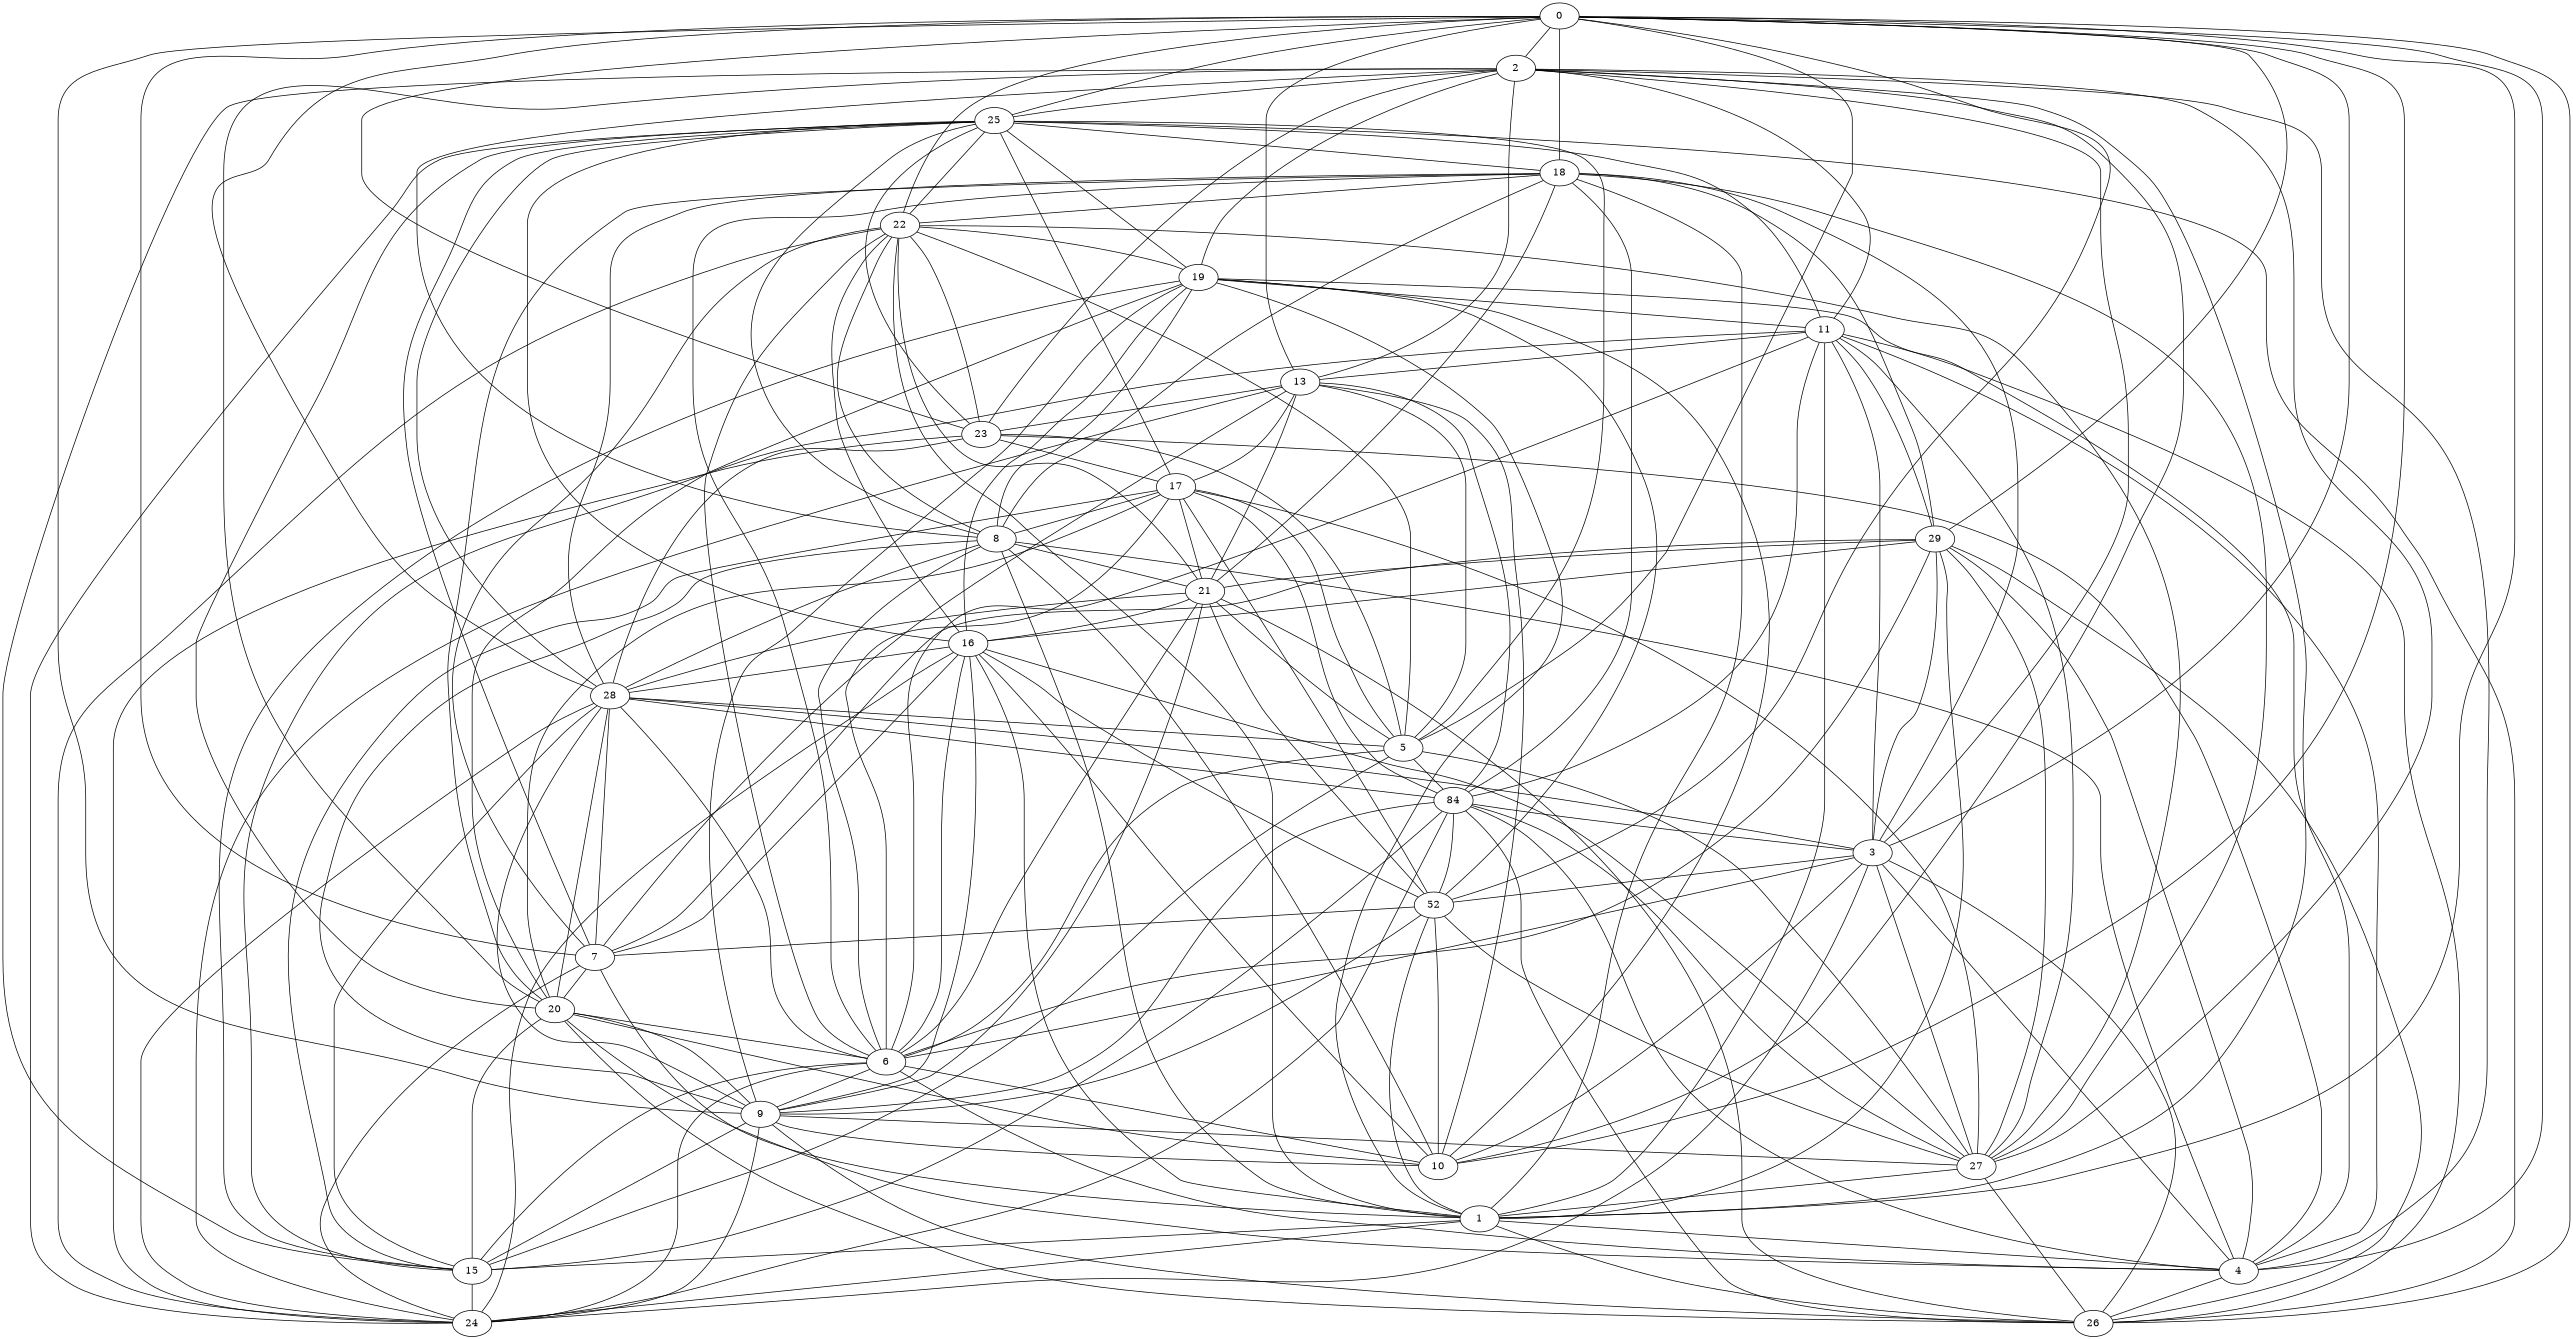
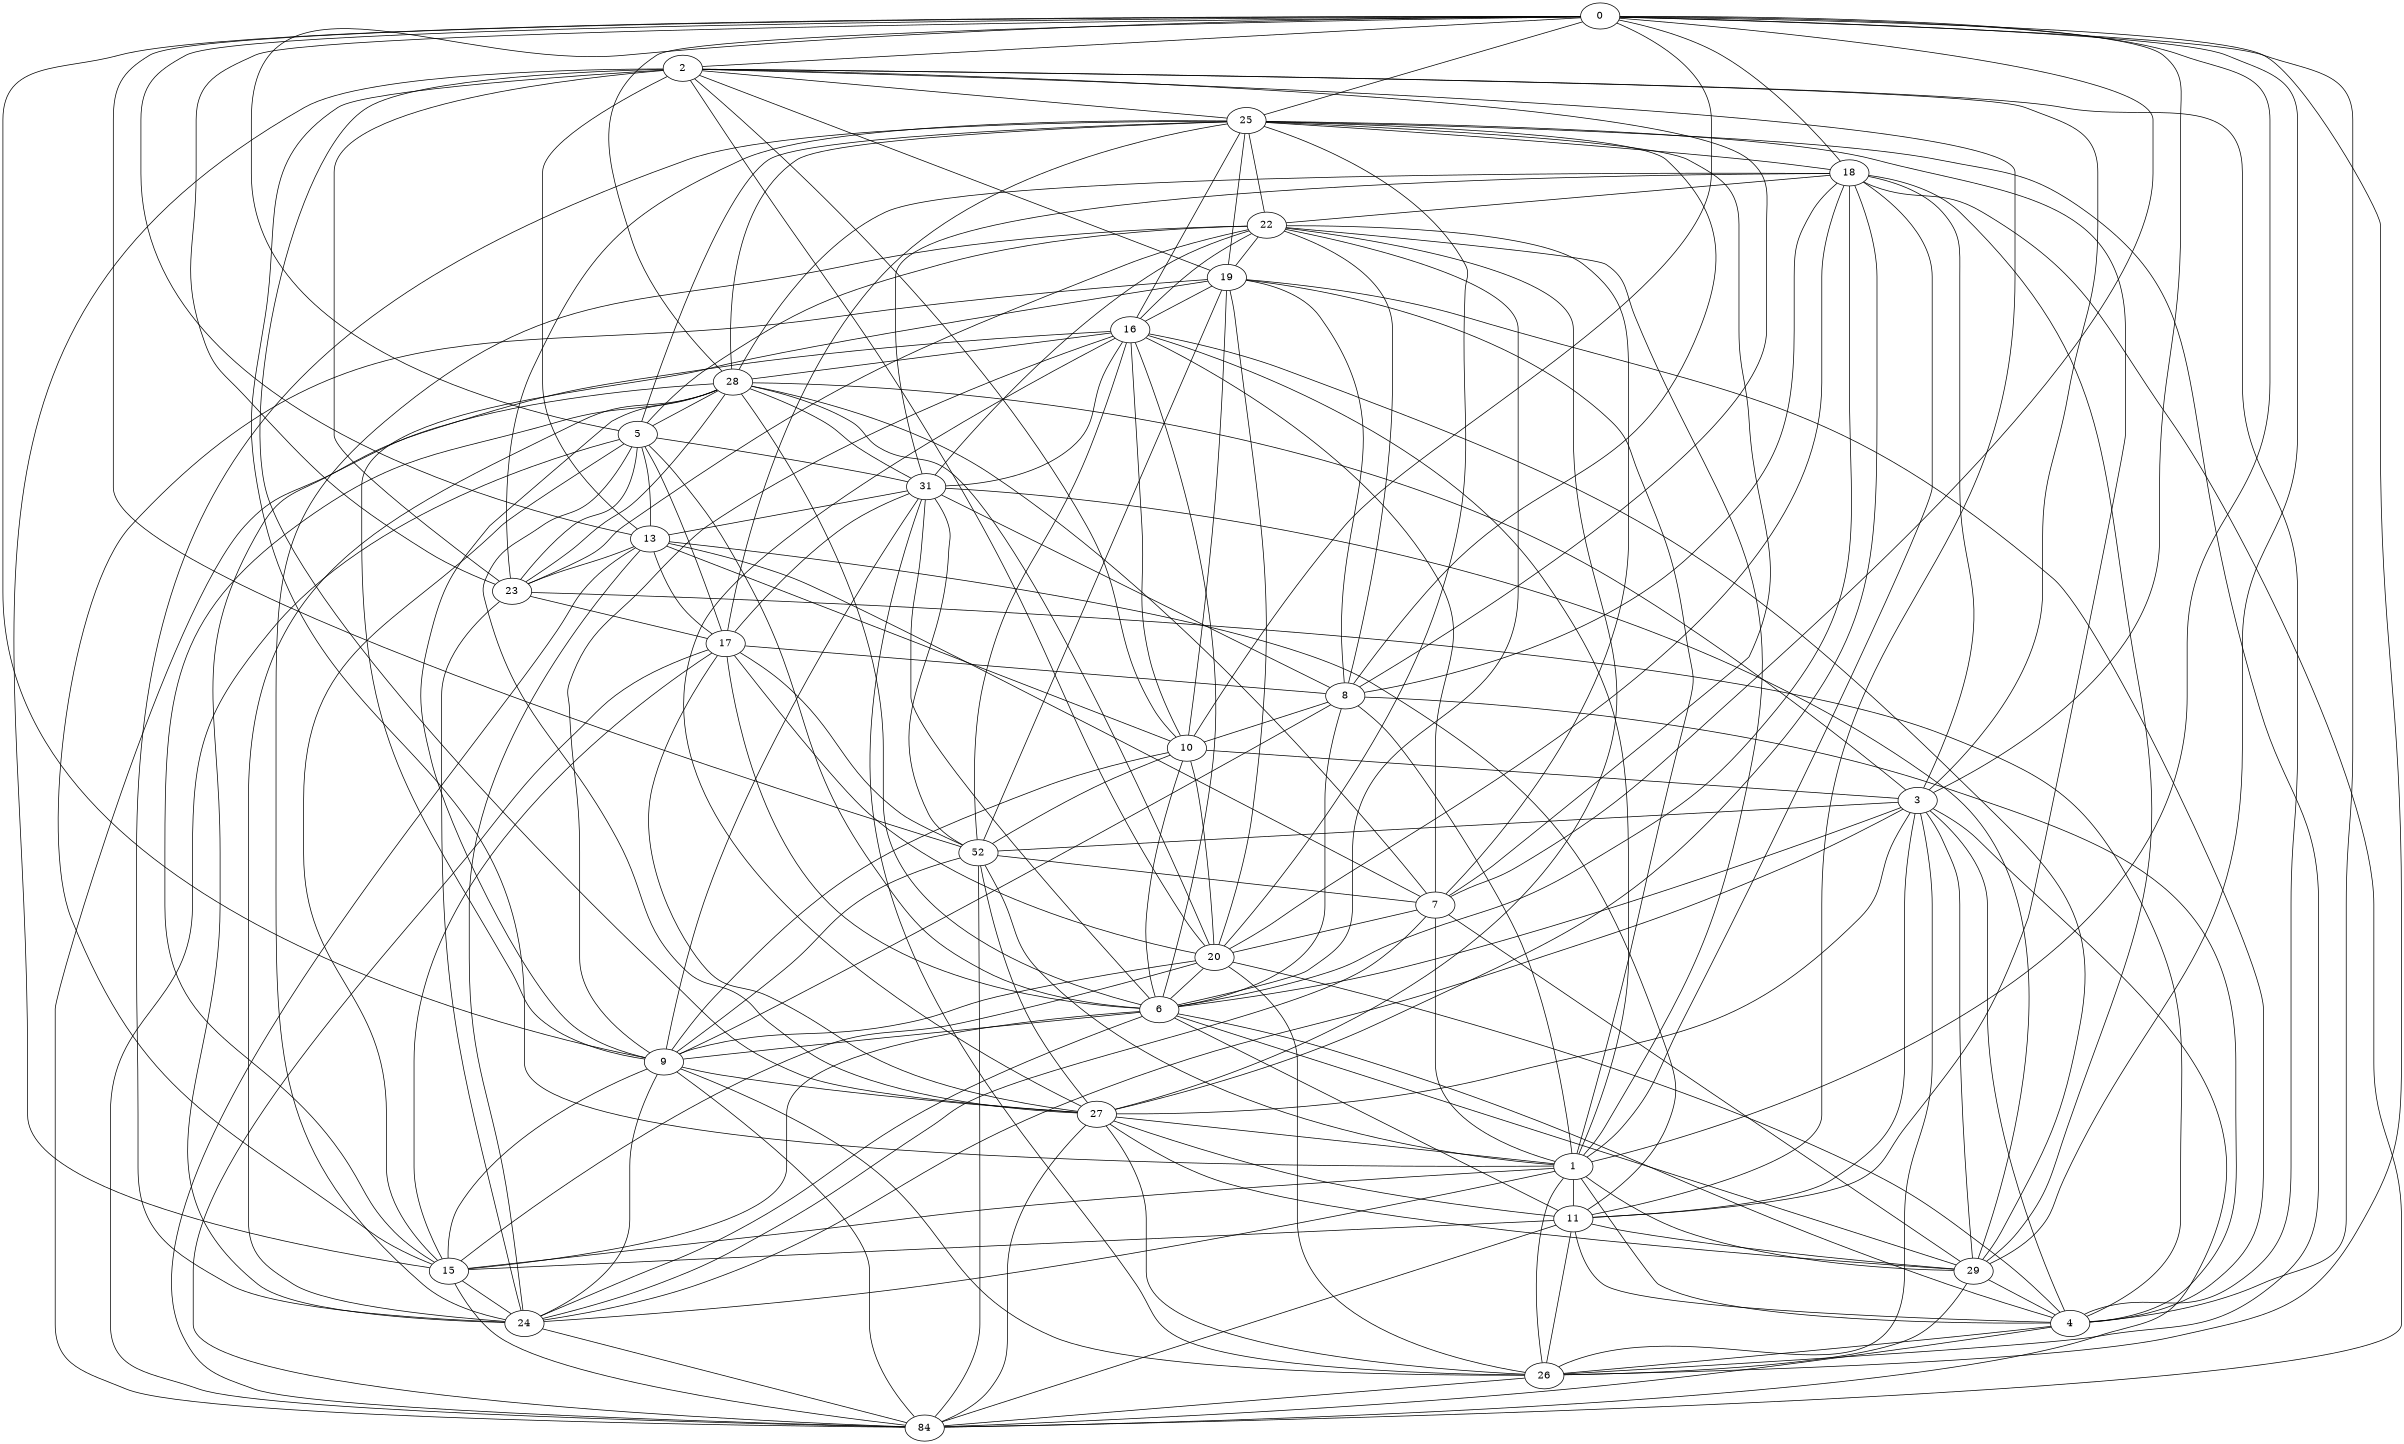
edge "0" -- "22": removed
edge "19" -- "11": removed
node "21": label "21" -> "31"
edge "8" -- "28": removed
